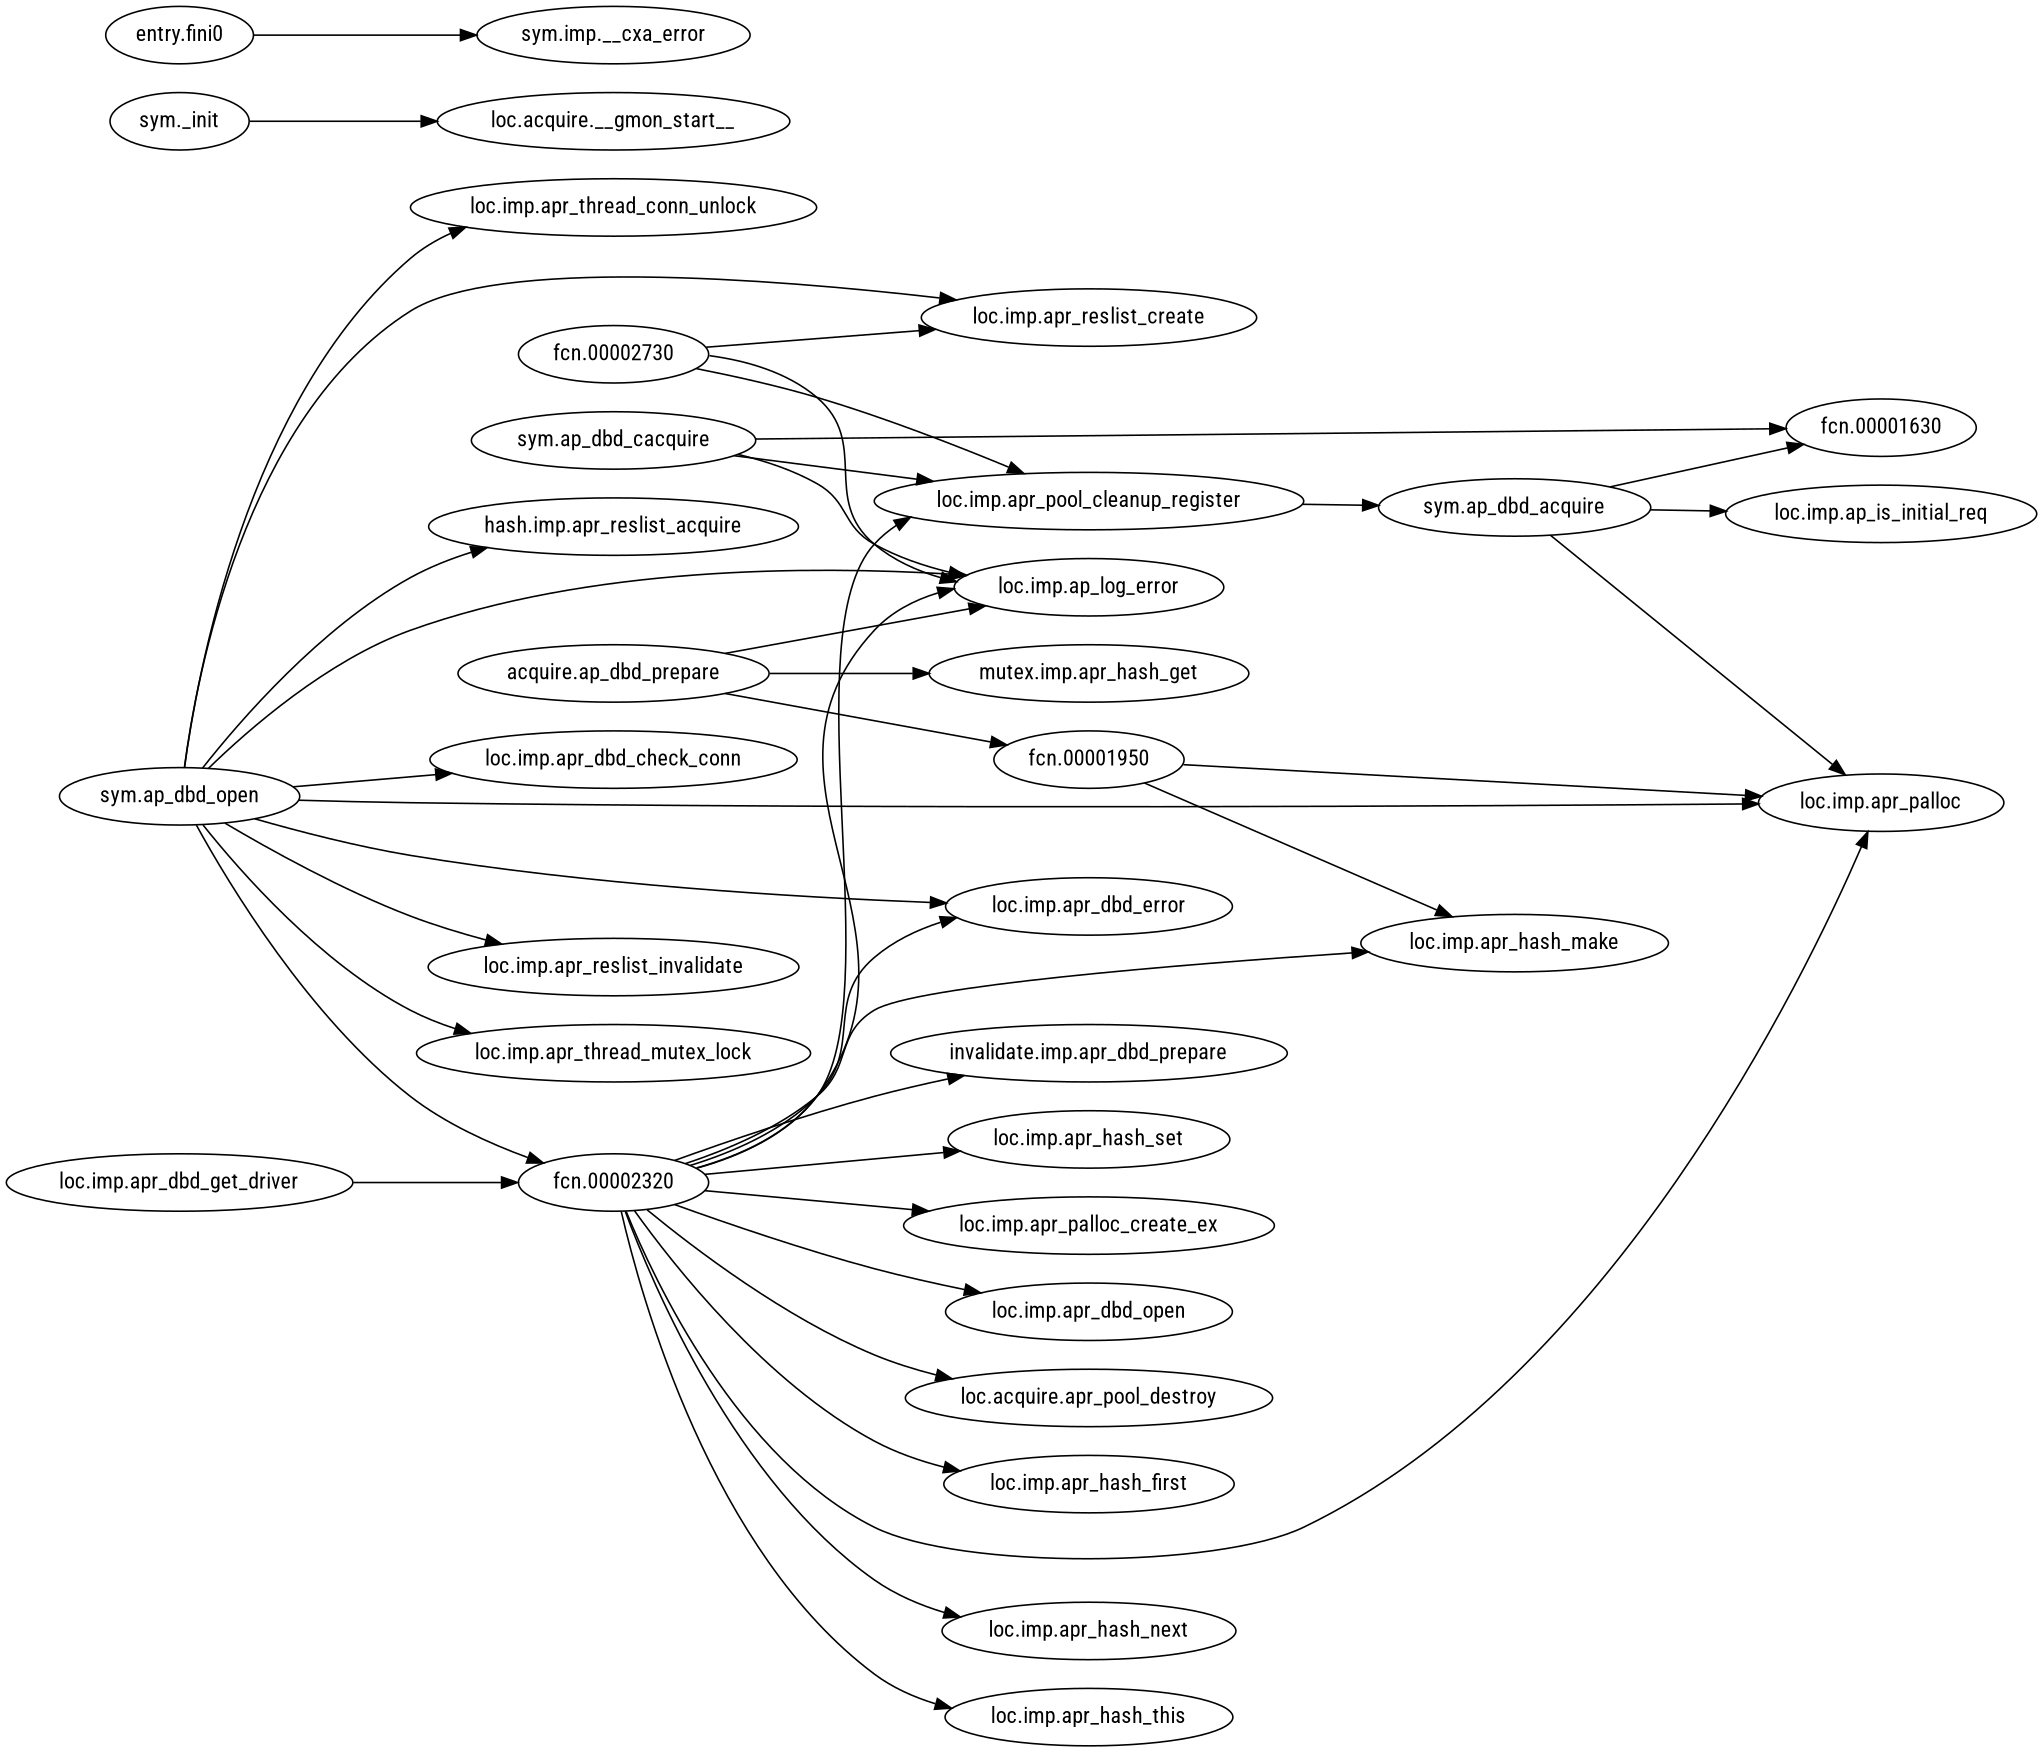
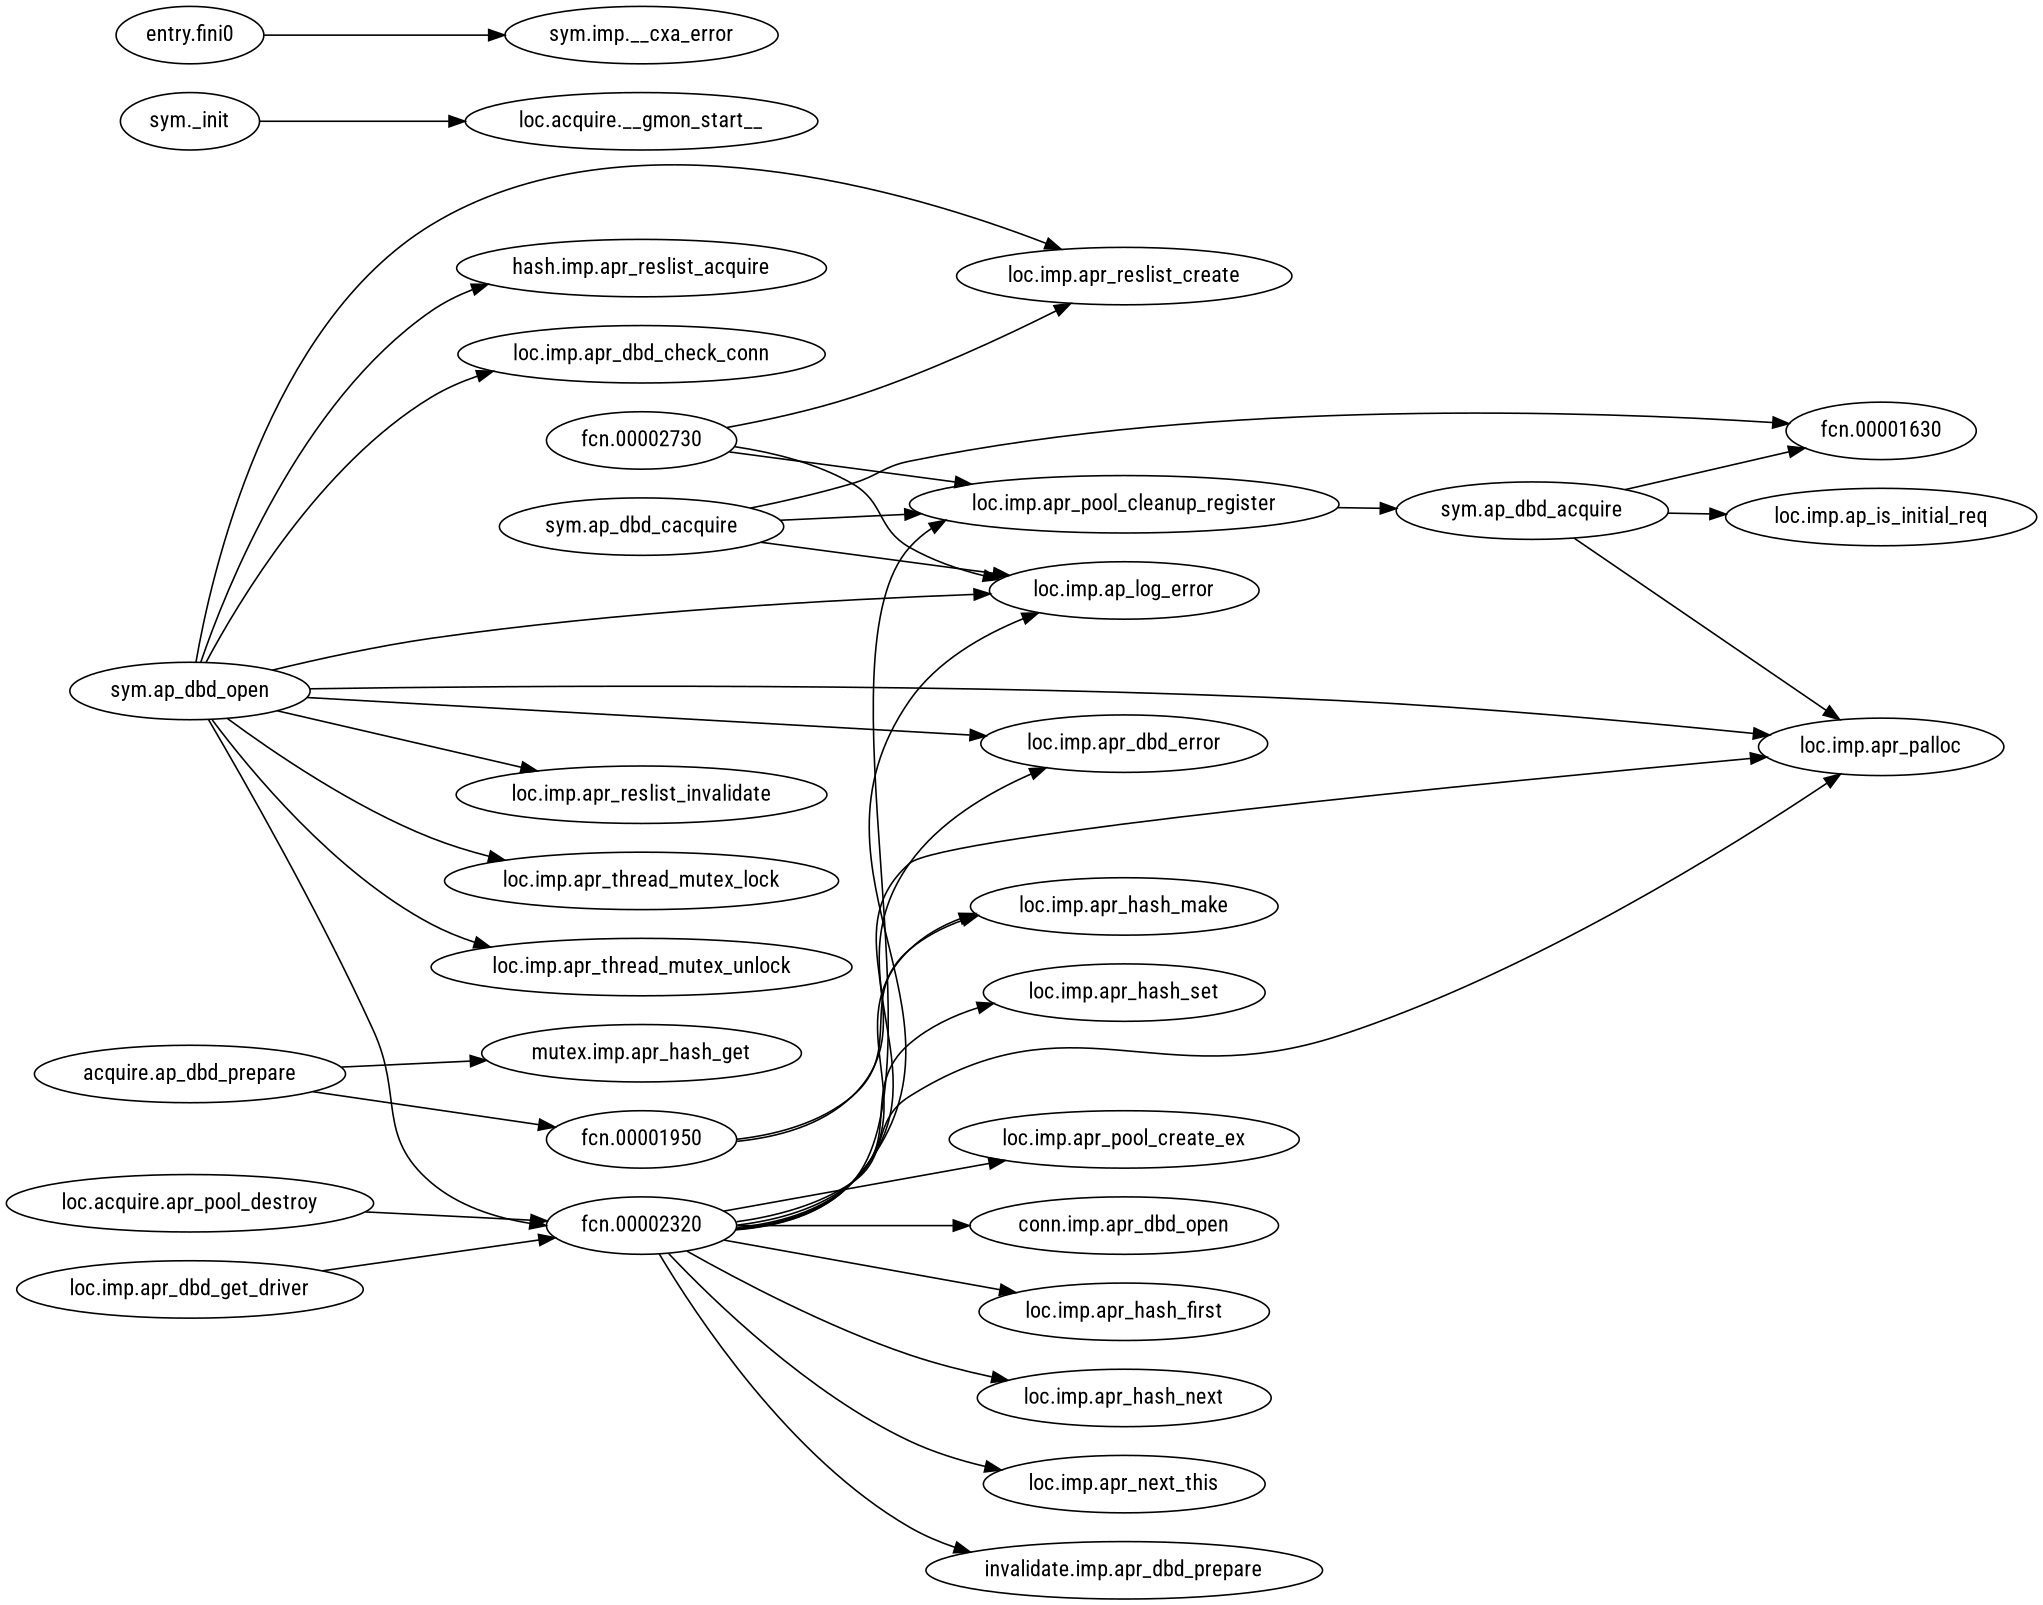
node "loc.imp.apr_thread_conn_unlock": label "loc.imp.apr_thread_conn_unlock" -> "loc.imp.apr_thread_mutex_unlock"
edge "acquire.ap_dbd_prepare" -> "loc.imp.ap_log_error": removed
node "loc.imp.apr_palloc_create_ex": label "loc.imp.apr_palloc_create_ex" -> "loc.imp.apr_pool_create_ex"
edge "fcn.00002320" -> "loc.acquire.apr_pool_destroy": reversed
node "loc.imp.apr_dbd_open": label "loc.imp.apr_dbd_open" -> "conn.imp.apr_dbd_open"
node "loc.imp.apr_hash_this": label "loc.imp.apr_hash_this" -> "loc.imp.apr_next_this"
